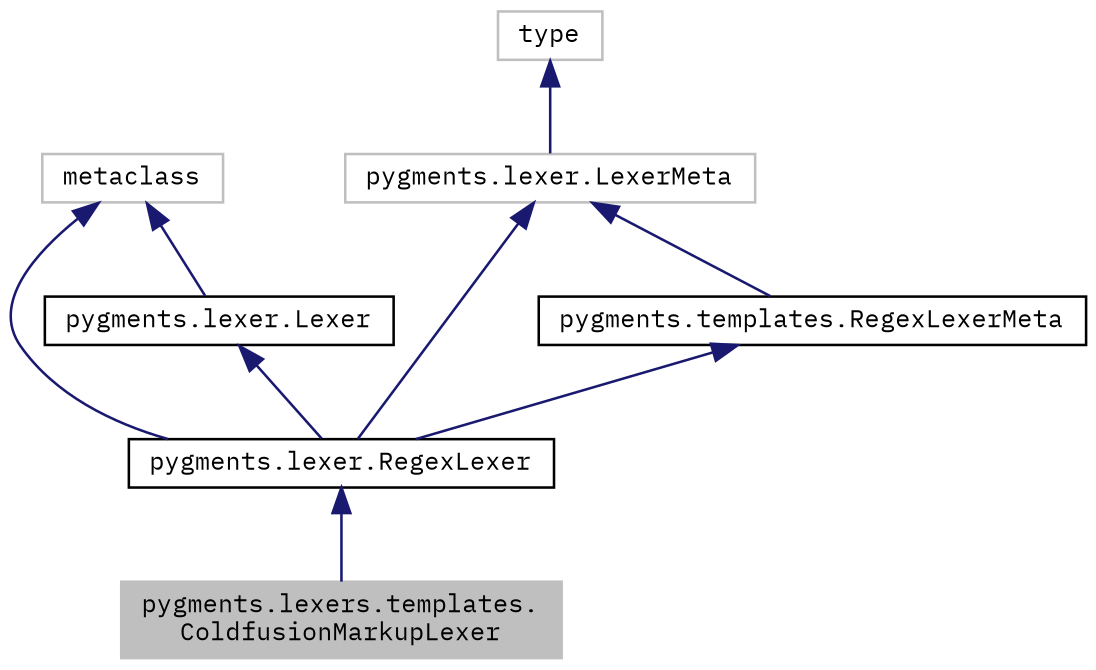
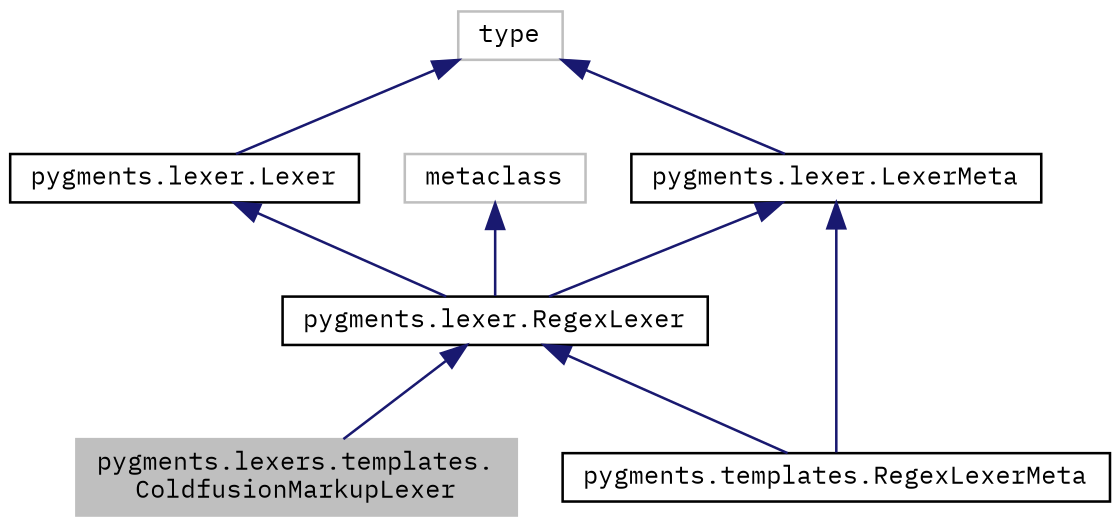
node "pygments.lexer.LexerMeta": color grey75 -> black
edge "pygments.lexer.Lexer" -> "metaclass": now "pygments.lexer.Lexer" -> "type"
edge "pygments.lexer.RegexLexer" -> "pygments.templates.RegexLexerMeta": reversed
